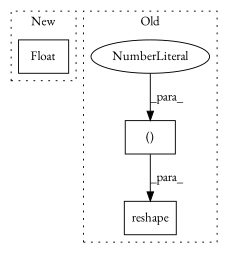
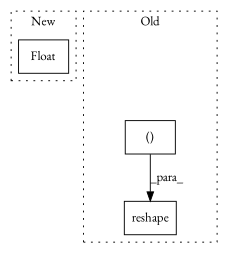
node "NumberLiteral": removed
